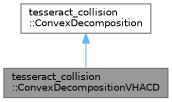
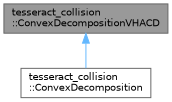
edge "tesseract_collision ::ConvexDecompositionVHACD" -> "tesseract_collision ::ConvexDecomposition": reversed
